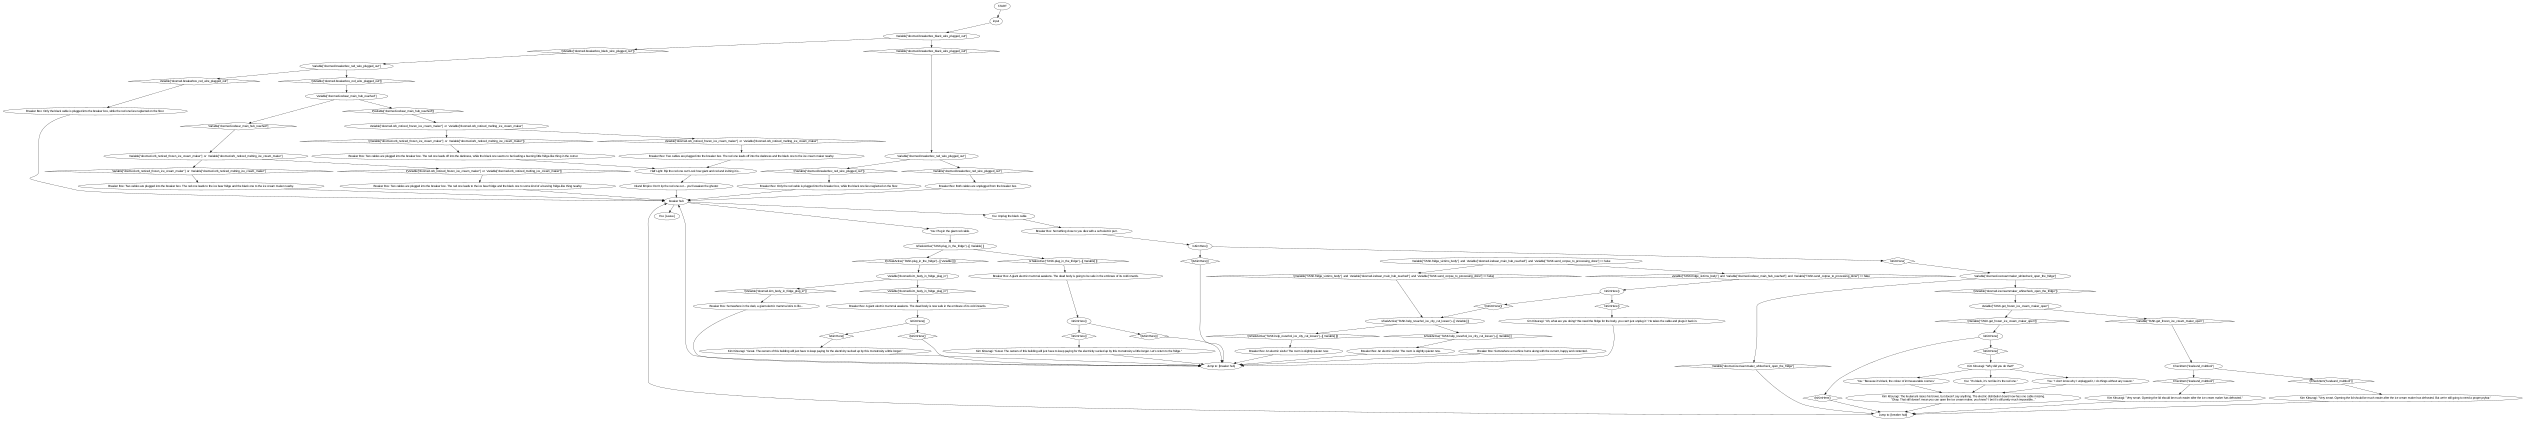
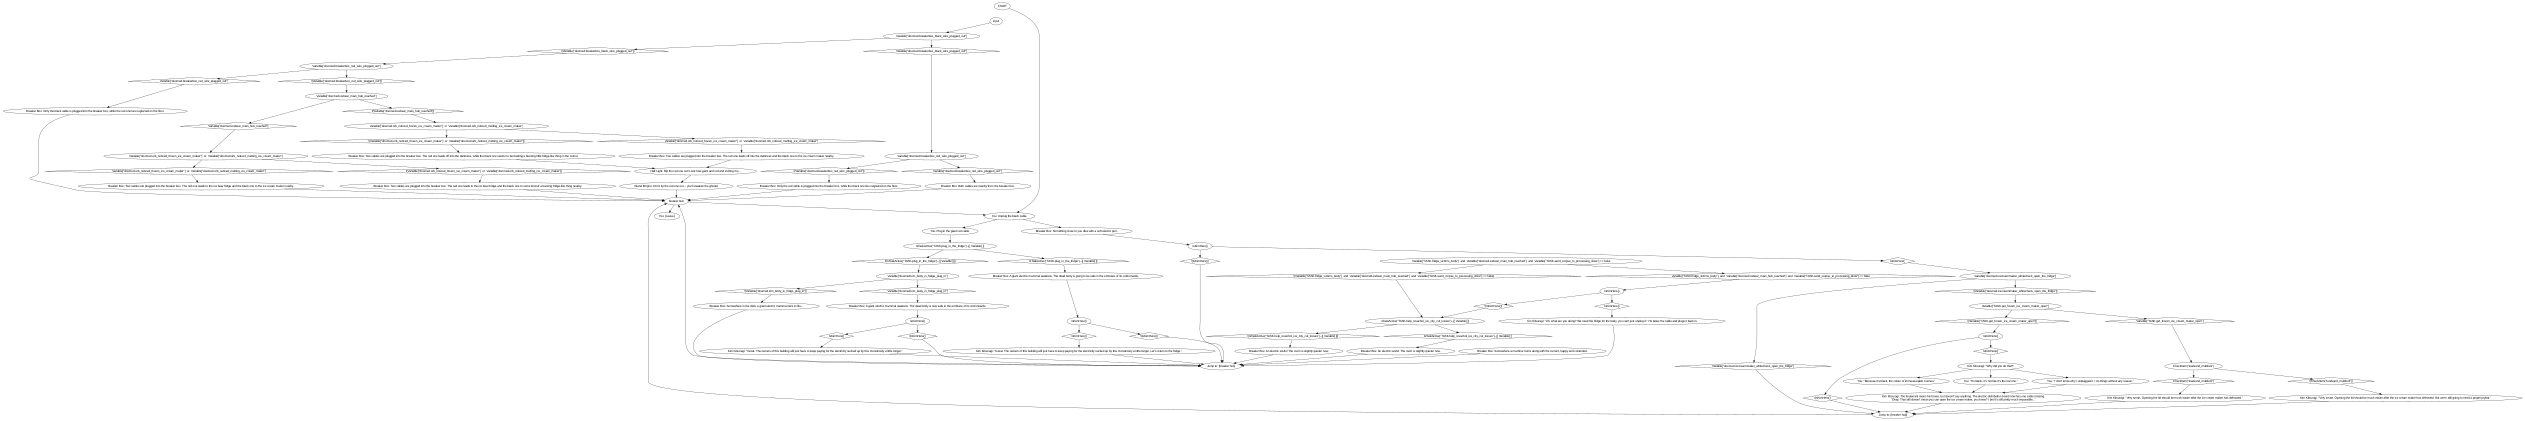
edge "START" -> "input": now "START" -> "You: Unplug the black cable."
node "Breaker Box: Both cables are unplugged from the breaker box.": label "Breaker Box: Both cables are unplugged from the breaker box." -> "Breaker Box: Both cables are nearby from the breaker box."
edge "breaker hub" -> "You: Plug in the giant red cable.": now "You: Unplug the black cable." -> "You: Plug in the giant red cable."
